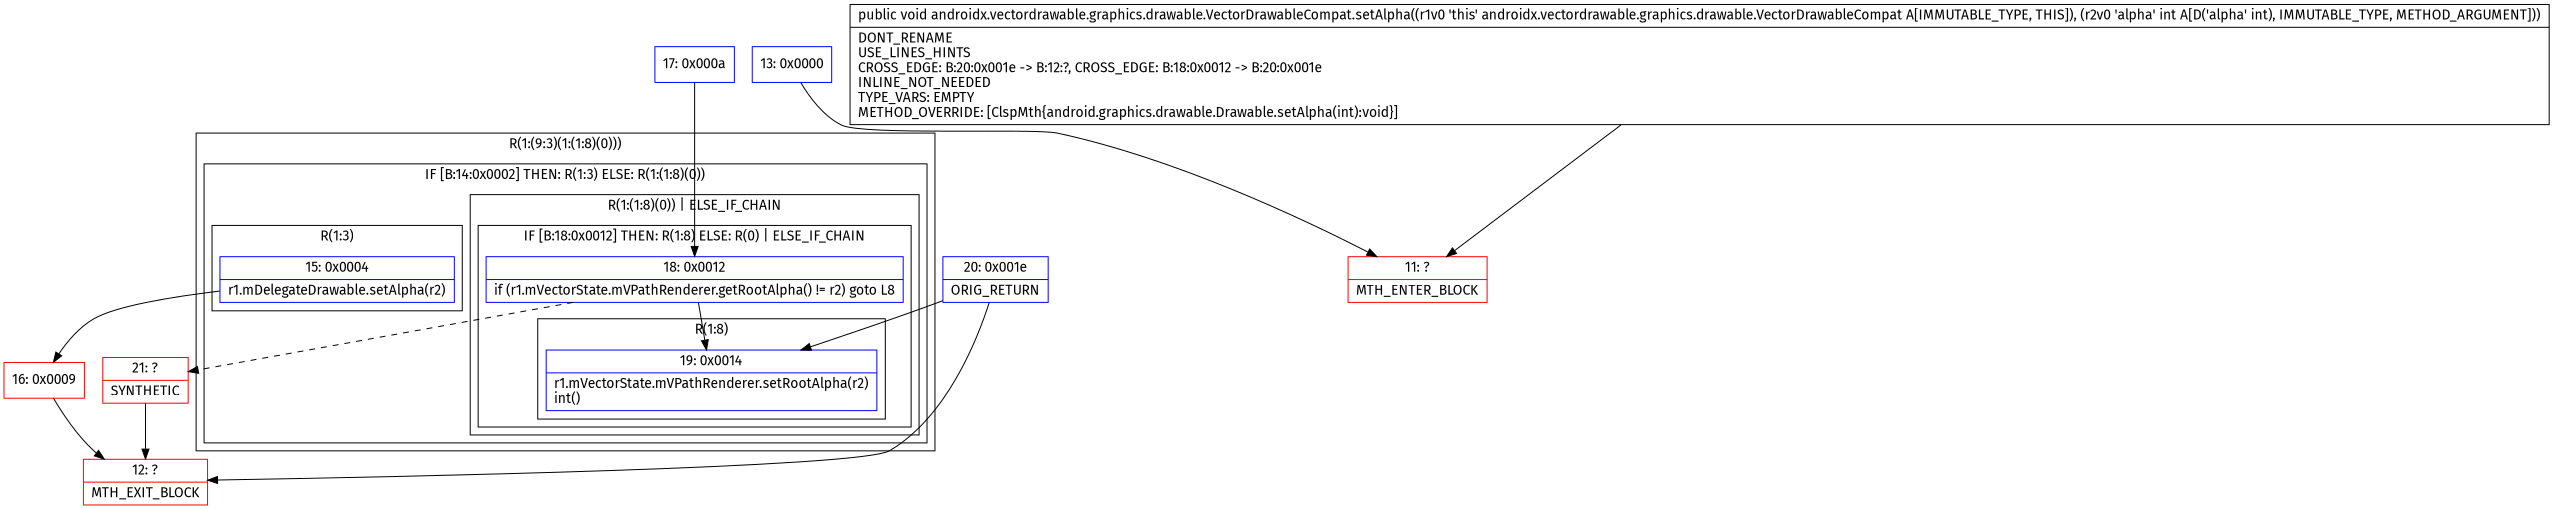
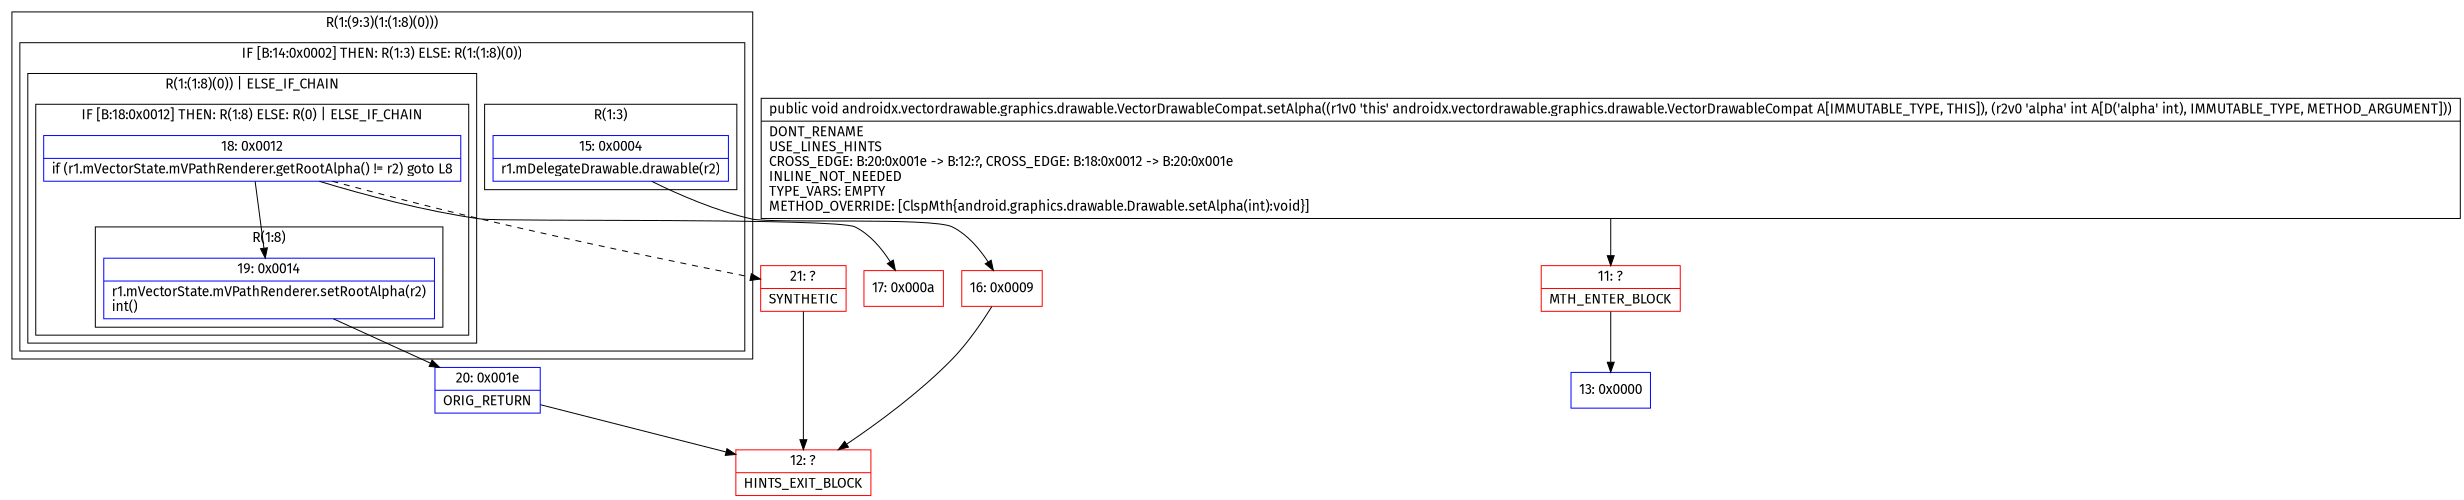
node "17: 0x000a": color blue -> red
edge "13: 0x0000" -> "11: ?": reversed
edge "17: 0x000a" -> "18: 0x0012": reversed
node "15: 0x0004": text "r1.mDelegateDrawable.setAlpha(r2)" -> "r1.mDelegateDrawable.drawable(r2)"
edge "20: 0x001e" -> "19: 0x0014": reversed
node "12: ?": text "MTH_EXIT_BLOCK" -> "HINTS_EXIT_BLOCK"
